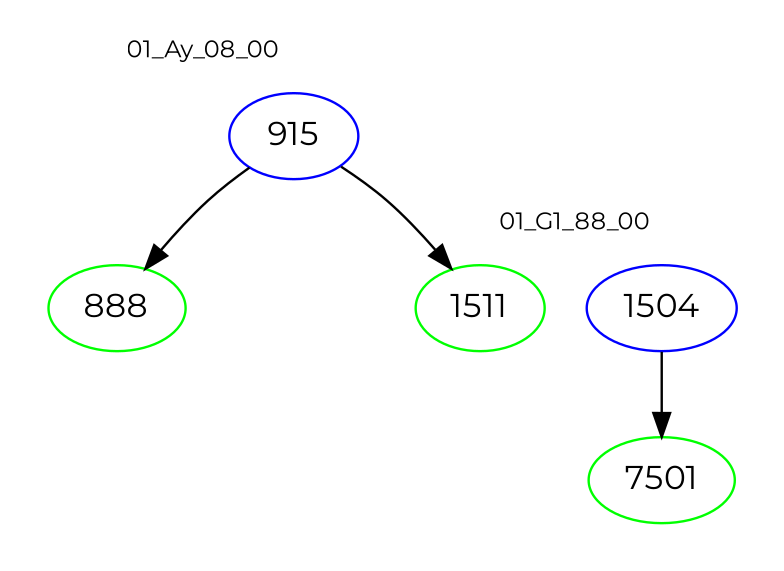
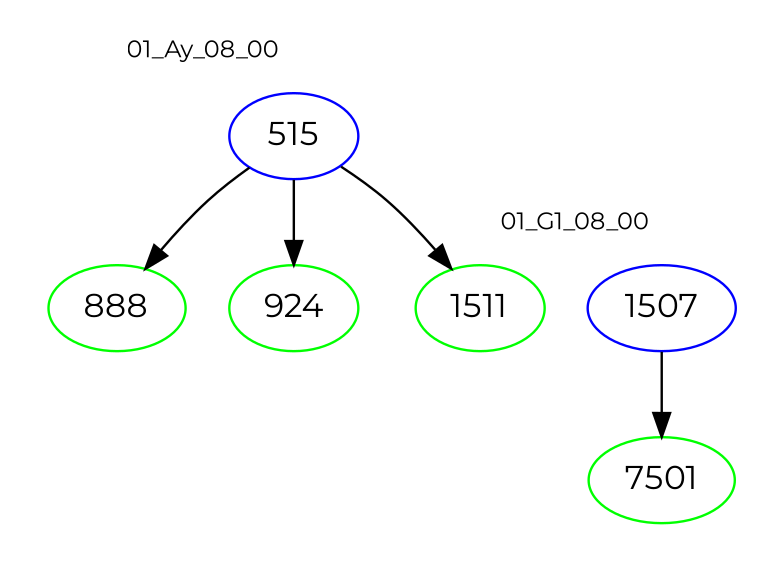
node "915": label "915" -> "515"
cluster "01_G1_88_00": label "01_G1_88_00" -> "01_G1_08_00"
node "924": added
node "1504": label "1504" -> "1507"
